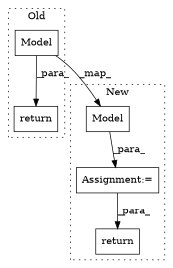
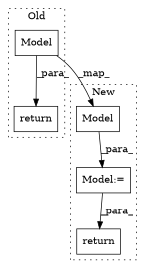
node "Assignment:=": label "Assignment:=" -> "Model:="
